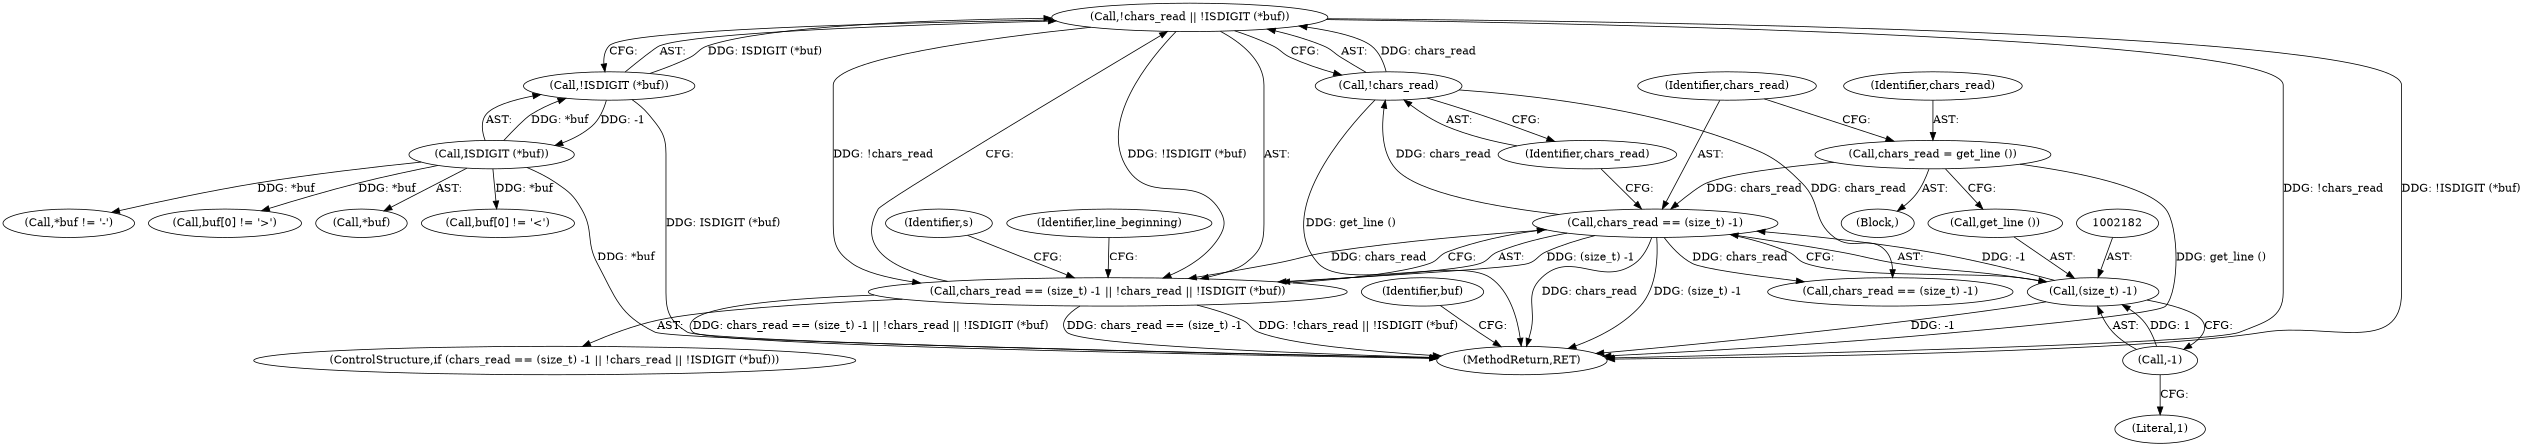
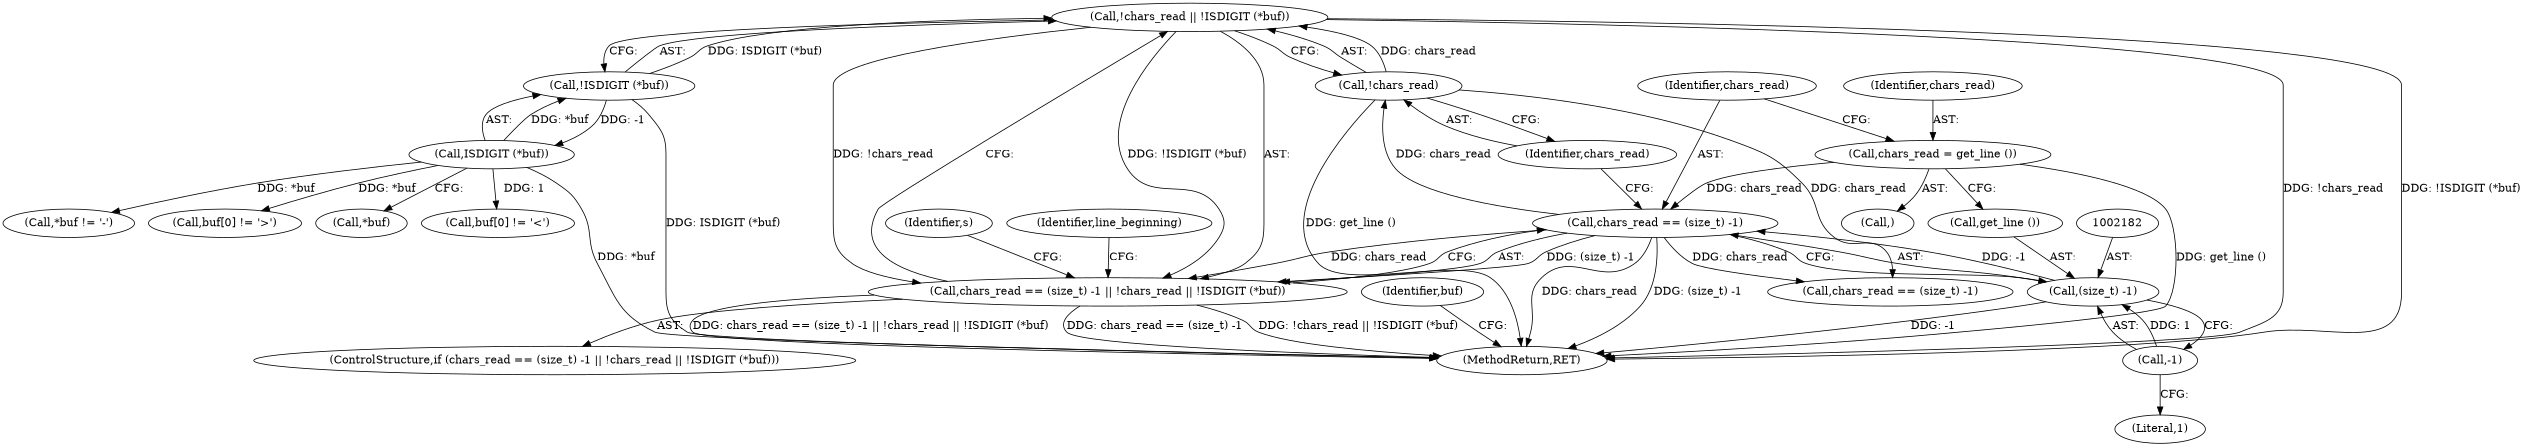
edge "(Call,ISDIGIT (*buf))" -> "(Call,*buf)": label "AST: " -> "CFG: "
edge "(Call,ISDIGIT (*buf))" -> "(Call,buf[0] != '<')": label "DDG: *buf" -> "DDG: 1"
node "(Block,)": label "(Block,)" -> "(Call,)"
